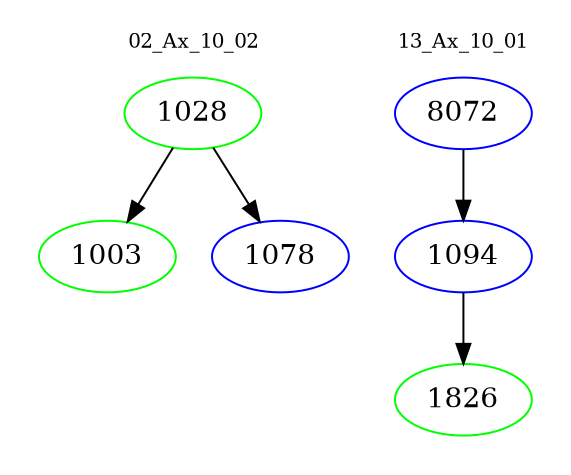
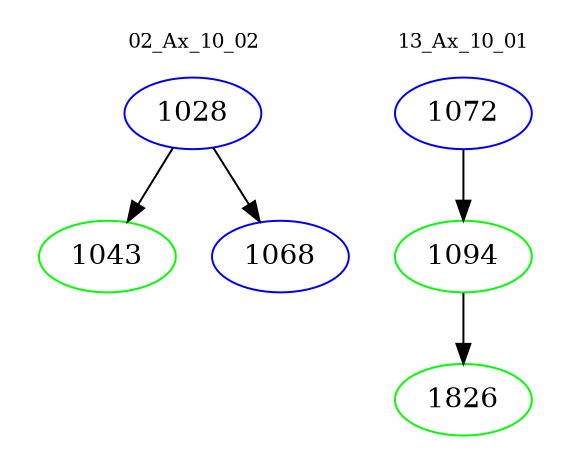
node "1028": color green -> blue
node "8072": label "8072" -> "1072"
node "1003": label "1003" -> "1043"
node "1078": label "1078" -> "1068"
node "1094": color blue -> green
